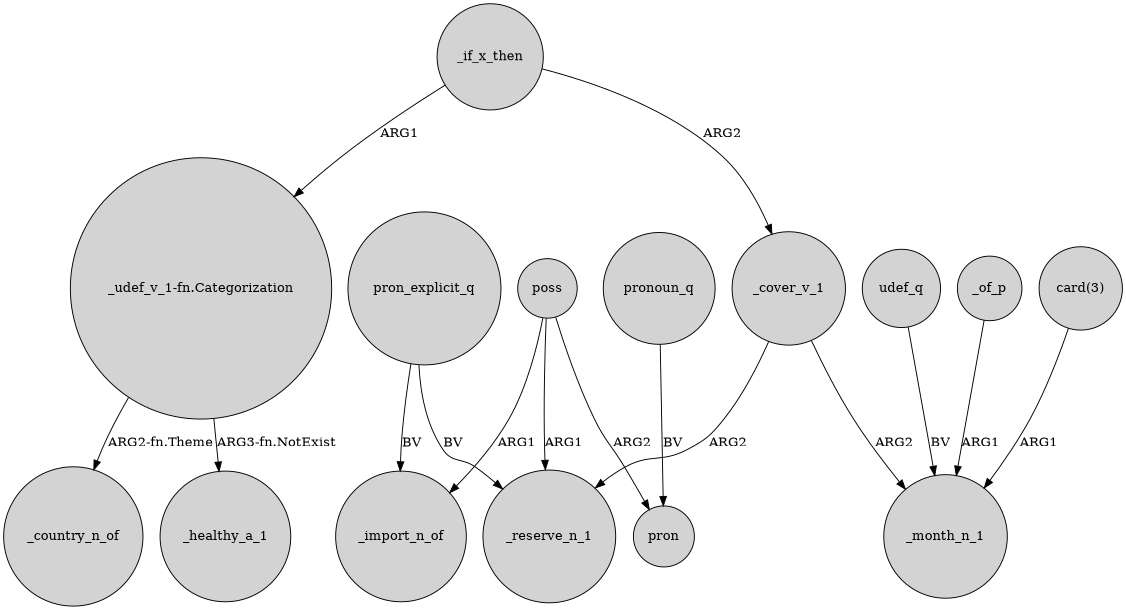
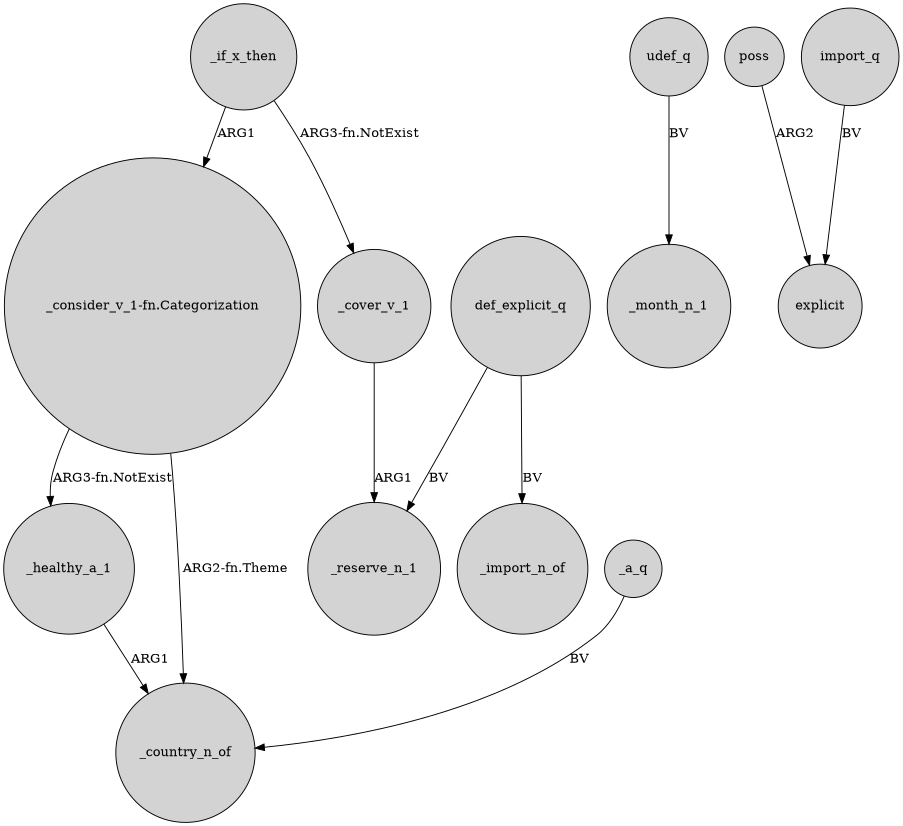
edge "_if_x_then" -> "_cover_v_1": label "ARG2" -> "ARG3-fn.NotExist"
node "_udef_v_1-fn.Categorization": label "_udef_v_1-fn.Categorization" -> "_consider_v_1-fn.Categorization"
node "pron_explicit_q": label "pron_explicit_q" -> "def_explicit_q"
node "pronoun_q": label "pronoun_q" -> "import_q"
node "_of_p": removed
node "card(3)": removed
edge "poss" -> "_reserve_n_1": removed, label "ARG1"
edge "poss" -> "_import_n_of": removed, label "ARG1"
edge "_cover_v_1" -> "_month_n_1": removed, label "ARG2"
edge "_cover_v_1" -> "_reserve_n_1": label "ARG2" -> "ARG1"
node "pron": label "pron" -> "explicit"
node "_a_q": added
edge "_healthy_a_1" -> "_country_n_of": added, label "ARG1"
